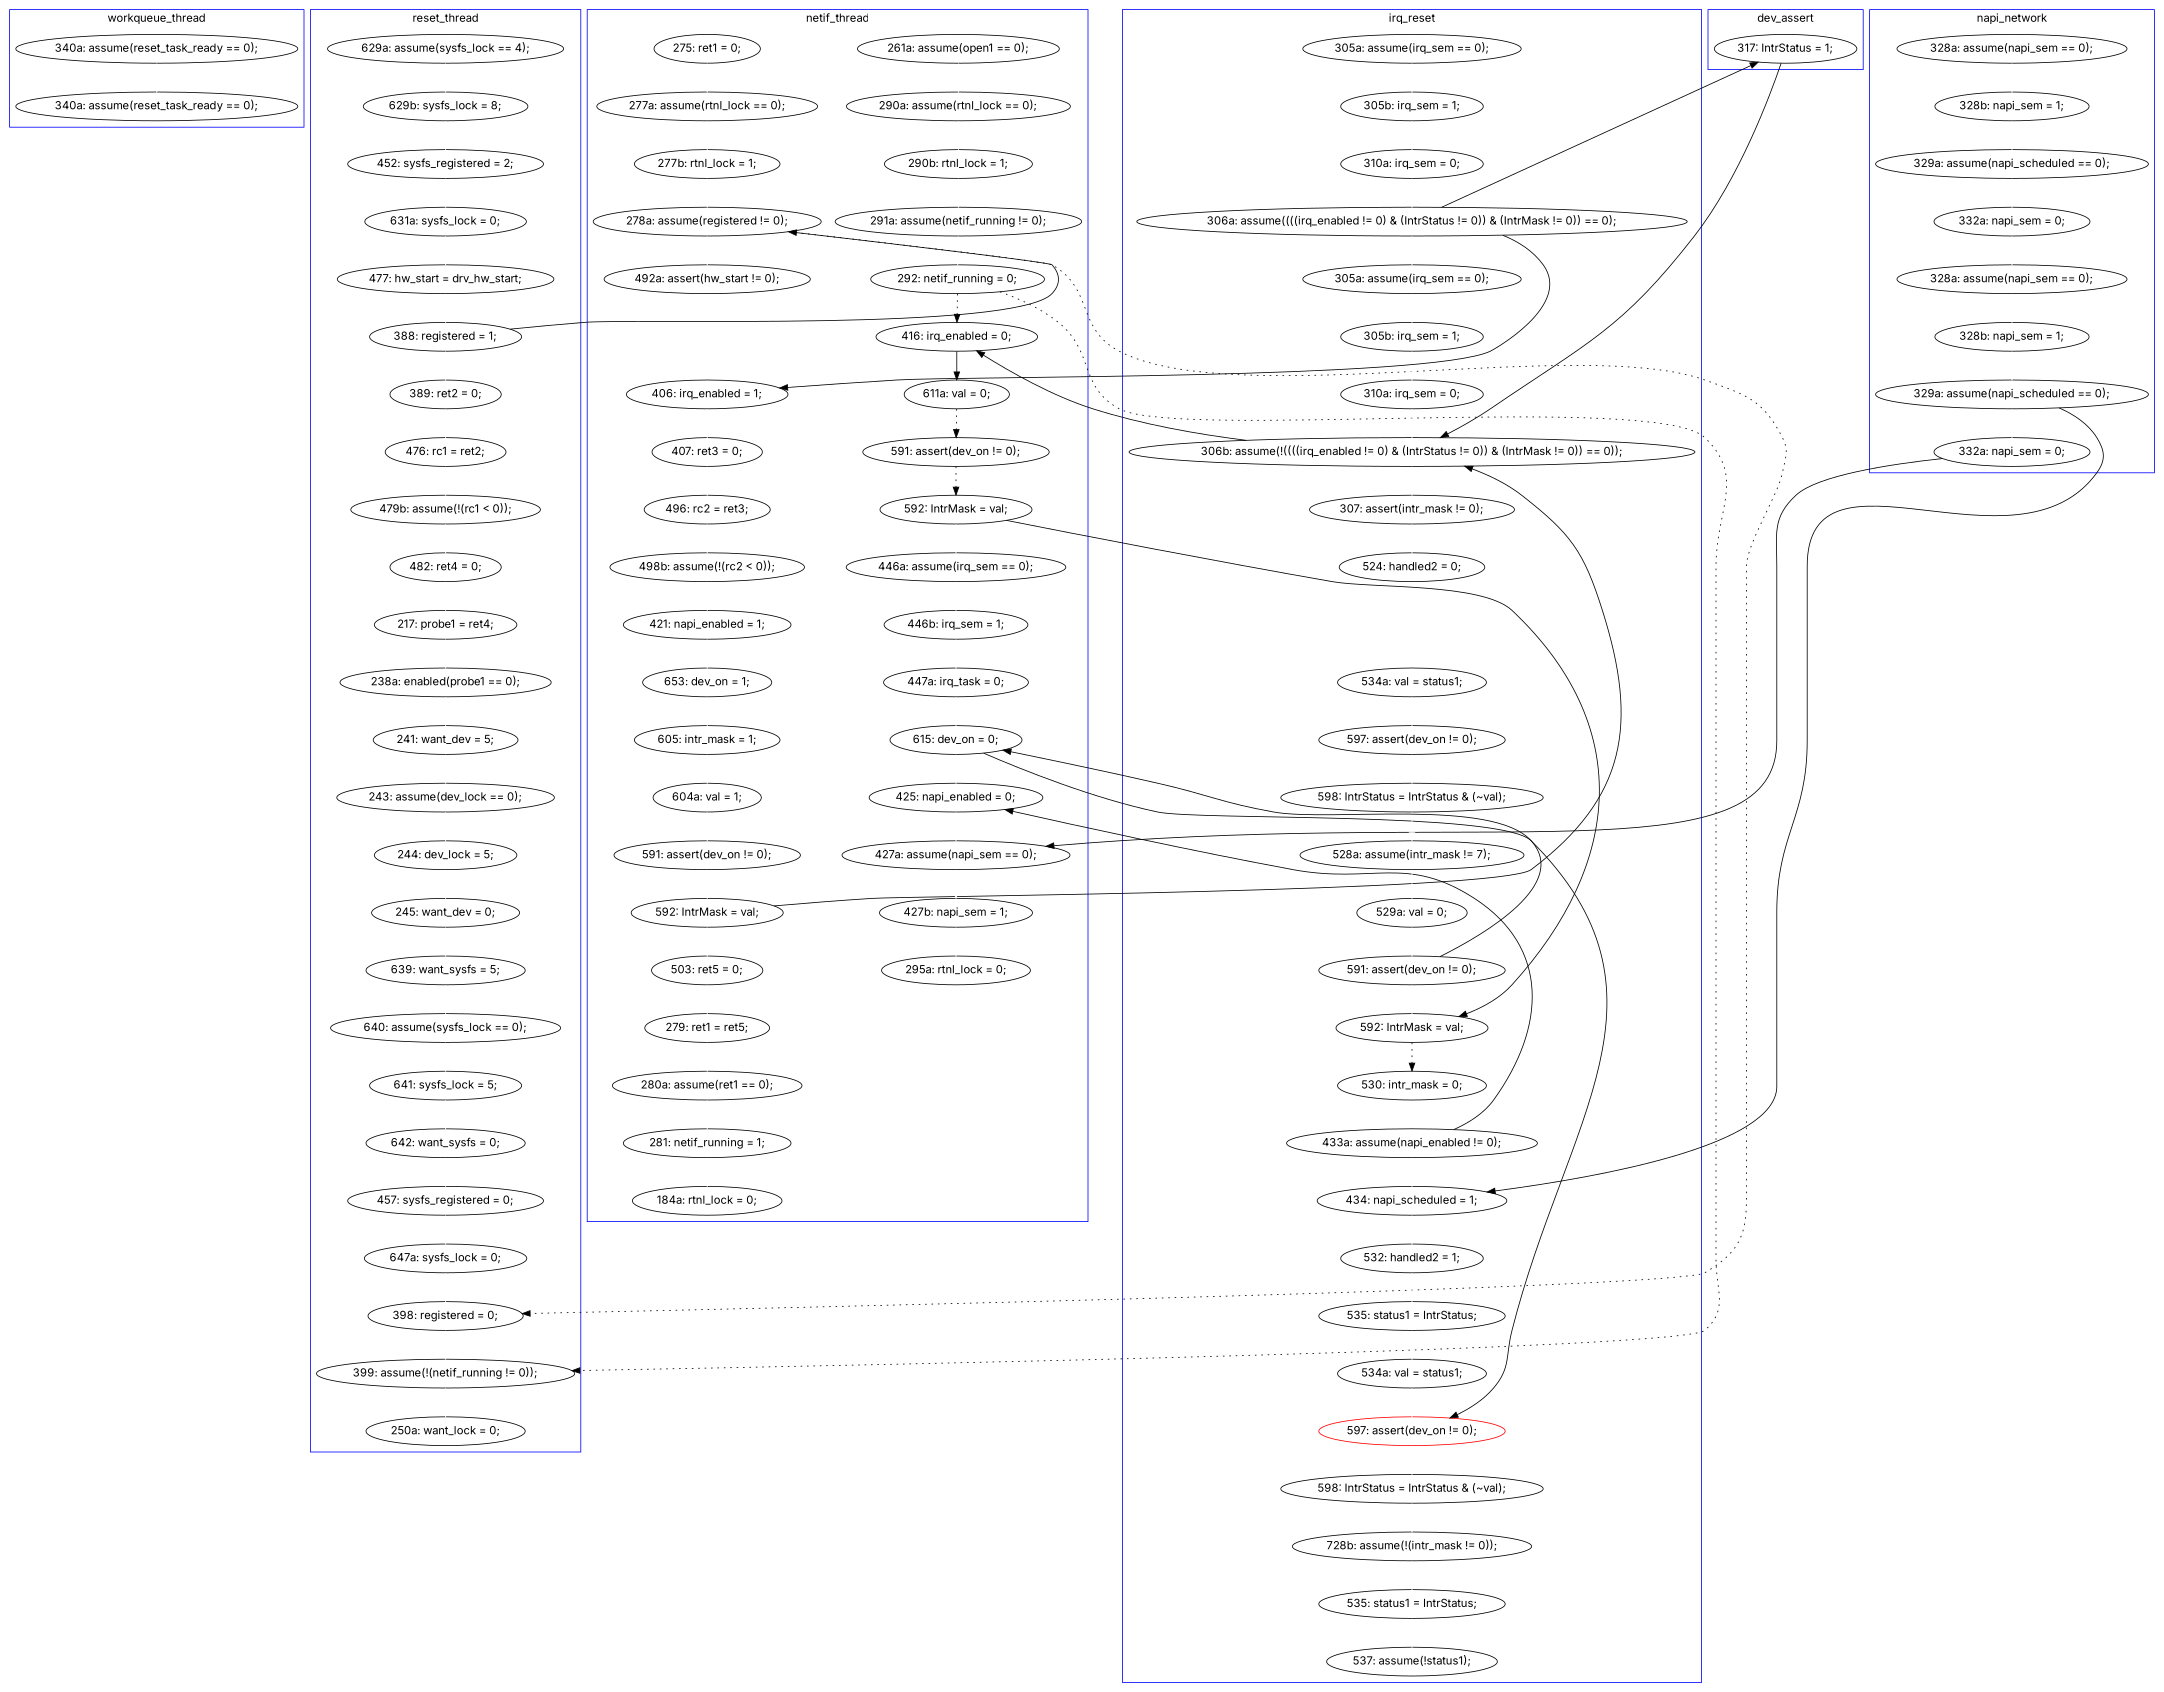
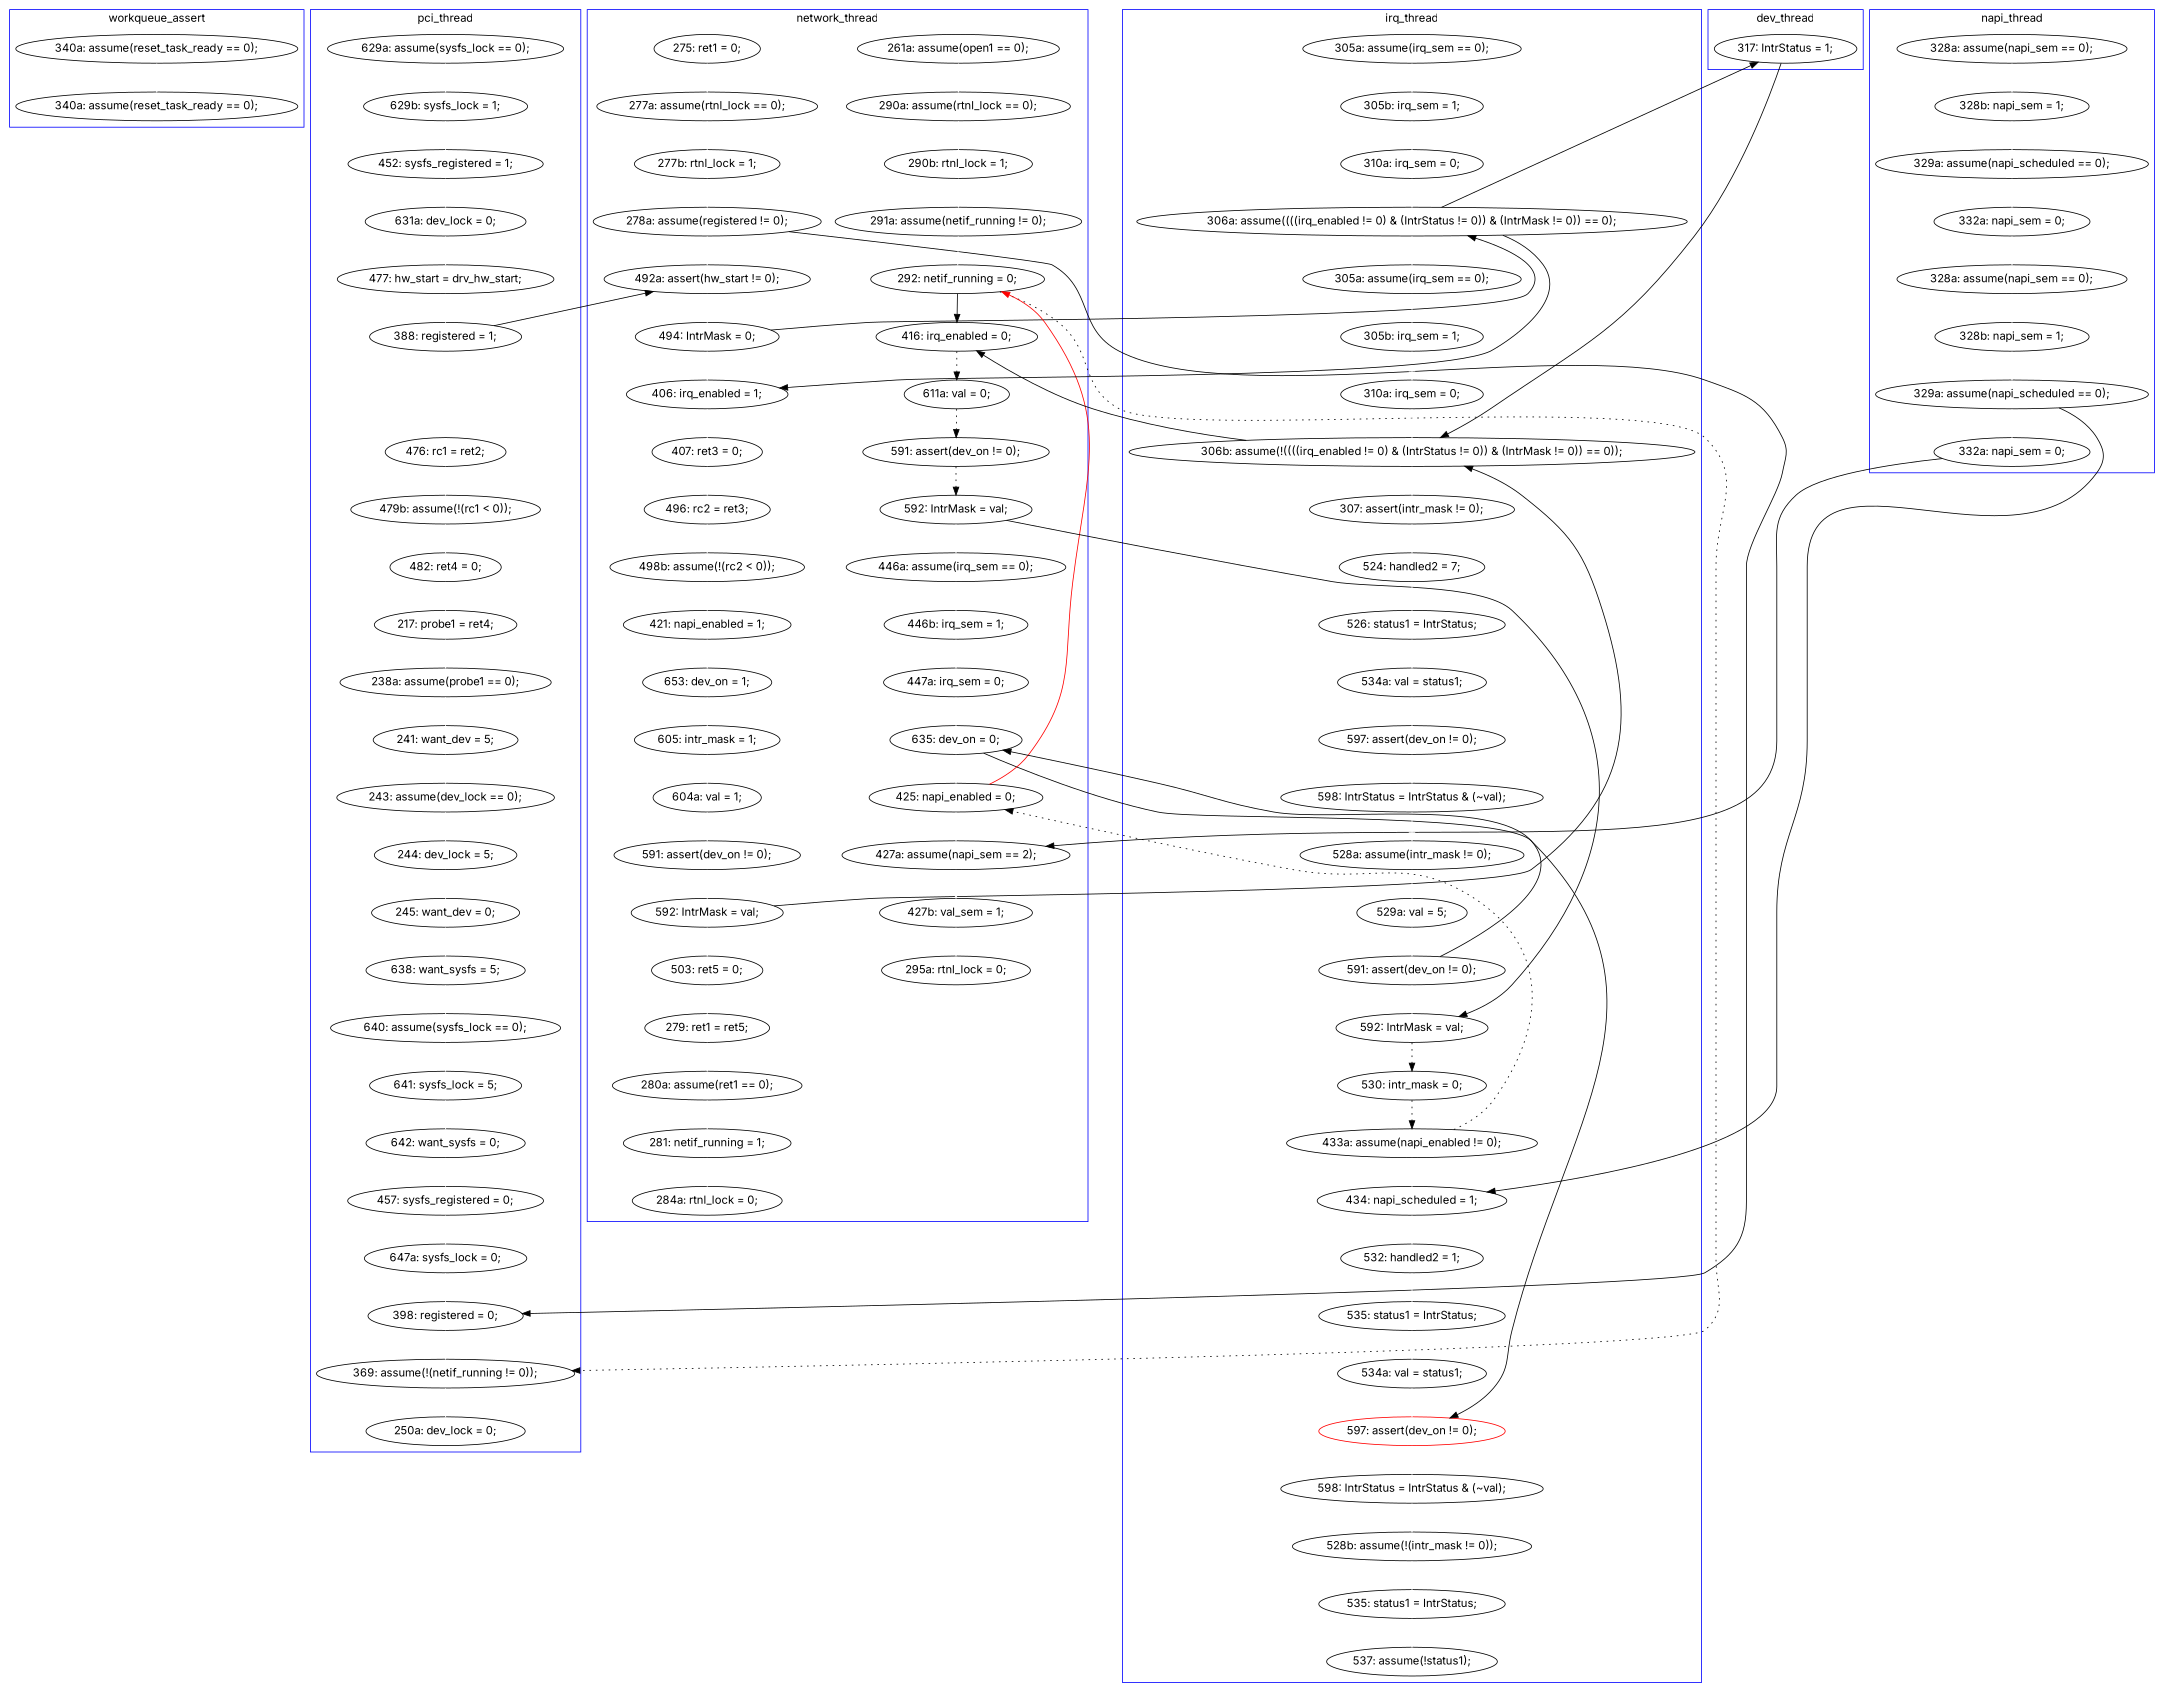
cluster "workqueue_thread": label "workqueue_thread" -> "workqueue_assert"
cluster "reset_thread": label "reset_thread" -> "pci_thread"
cluster "netif_thread": label "netif_thread" -> "network_thread"
cluster "irq_reset": label "irq_reset" -> "irq_thread"
cluster "dev_assert": label "dev_assert" -> "dev_thread"
cluster "napi_network": label "napi_network" -> "napi_thread"
node "629a: assume(sysfs_lock == 4);": label "629a: assume(sysfs_lock == 4);" -> "629a: assume(sysfs_lock == 0);"
node "629b: sysfs_lock = 8;": label "629b: sysfs_lock = 8;" -> "629b: sysfs_lock = 1;"
node "452: sysfs_registered = 2;": label "452: sysfs_registered = 2;" -> "452: sysfs_registered = 1;"
node "631a: sysfs_lock = 0;": label "631a: sysfs_lock = 0;" -> "631a: dev_lock = 0;"
edge "292: netif_running = 0;" -> "416: irq_enabled = 0;": style dotted -> solid
edge "388: registered = 1;" -> "278a: assume(registered != 0);": now "388: registered = 1;" -> "492a: assert(hw_start != 0);"
node "494: IntrMask = 0;": added
edge "416: irq_enabled = 0;" -> "611a: val = 0;": style solid -> dotted
node "389: ret2 = 0;": removed
edge "425: napi_enabled = 0;" -> "292: netif_running = 0;": added
node "524: handled2 = 0;": label "524: handled2 = 0;" -> "524: handled2 = 7;"
node "526: status1 = IntrStatus;": added
node "238a: enabled(probe1 == 0);": label "238a: enabled(probe1 == 0);" -> "238a: assume(probe1 == 0);"
node "447a: irq_task = 0;": label "447a: irq_task = 0;" -> "447a: irq_sem = 0;"
node "615: dev_on = 0;": label "615: dev_on = 0;" -> "635: dev_on = 0;"
node "427a: assume(napi_sem == 0);": label "427a: assume(napi_sem == 0);" -> "427a: assume(napi_sem == 2);"
node "528a: assume(intr_mask != 7);": label "528a: assume(intr_mask != 7);" -> "528a: assume(intr_mask != 0);"
edge "433a: assume(napi_enabled != 0);" -> "425: napi_enabled = 0;": style solid -> dotted
node "427b: napi_sem = 1;": label "427b: napi_sem = 1;" -> "427b: val_sem = 1;"
node "529a: val = 0;": label "529a: val = 0;" -> "529a: val = 5;"
edge "278a: assume(registered != 0);" -> "398: registered = 0;": style dotted -> solid
node "639: want_sysfs = 5;": label "639: want_sysfs = 5;" -> "638: want_sysfs = 5;"
edge "530: intr_mask = 0;" -> "433a: assume(napi_enabled != 0);": added
node "184a: rtnl_lock = 0;": label "184a: rtnl_lock = 0;" -> "284a: rtnl_lock = 0;"
node "399: assume(!(netif_running != 0));": label "399: assume(!(netif_running != 0));" -> "369: assume(!(netif_running != 0));"
node "250a: want_lock = 0;": label "250a: want_lock = 0;" -> "250a: dev_lock = 0;"
node "728b: assume(!(intr_mask != 0));": label "728b: assume(!(intr_mask != 0));" -> "528b: assume(!(intr_mask != 0));"
